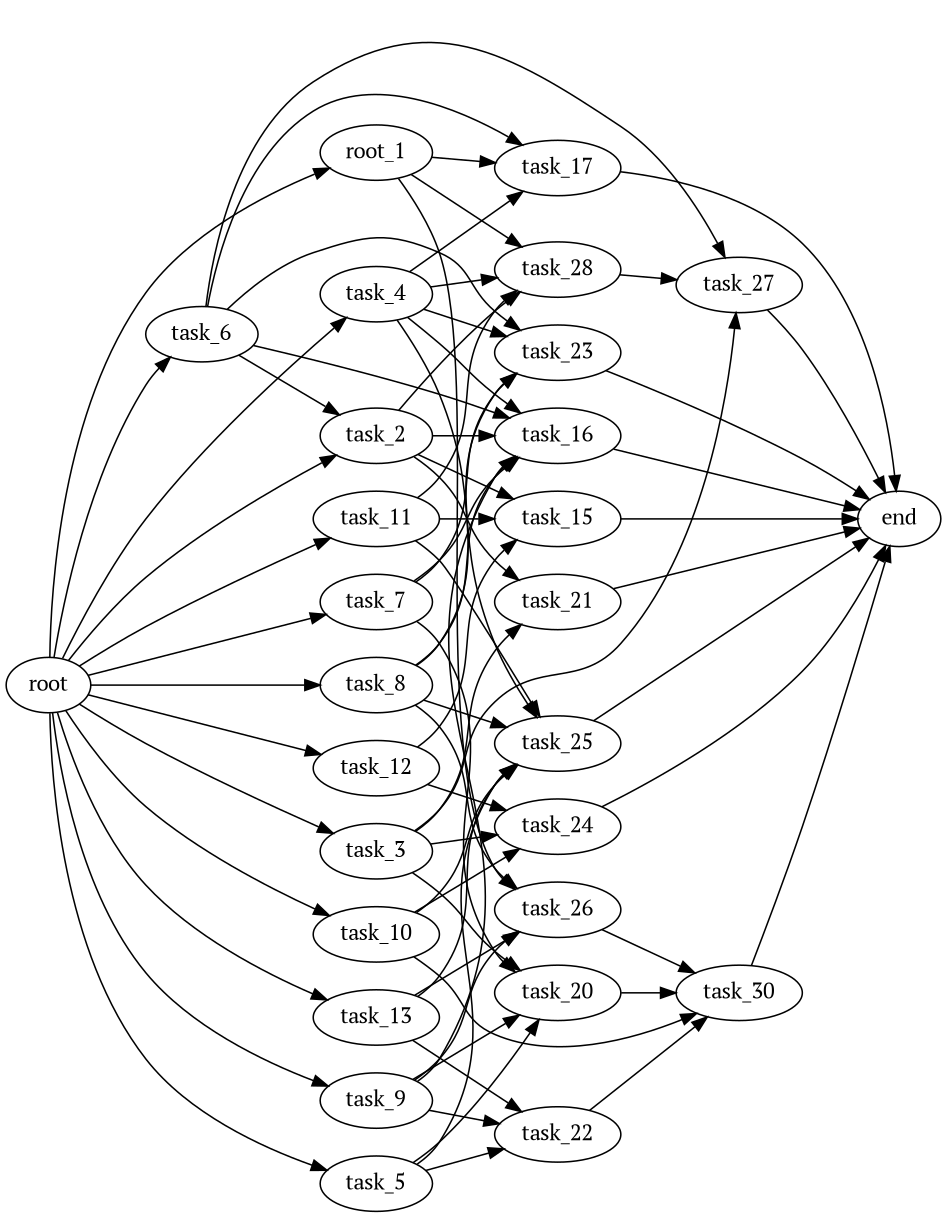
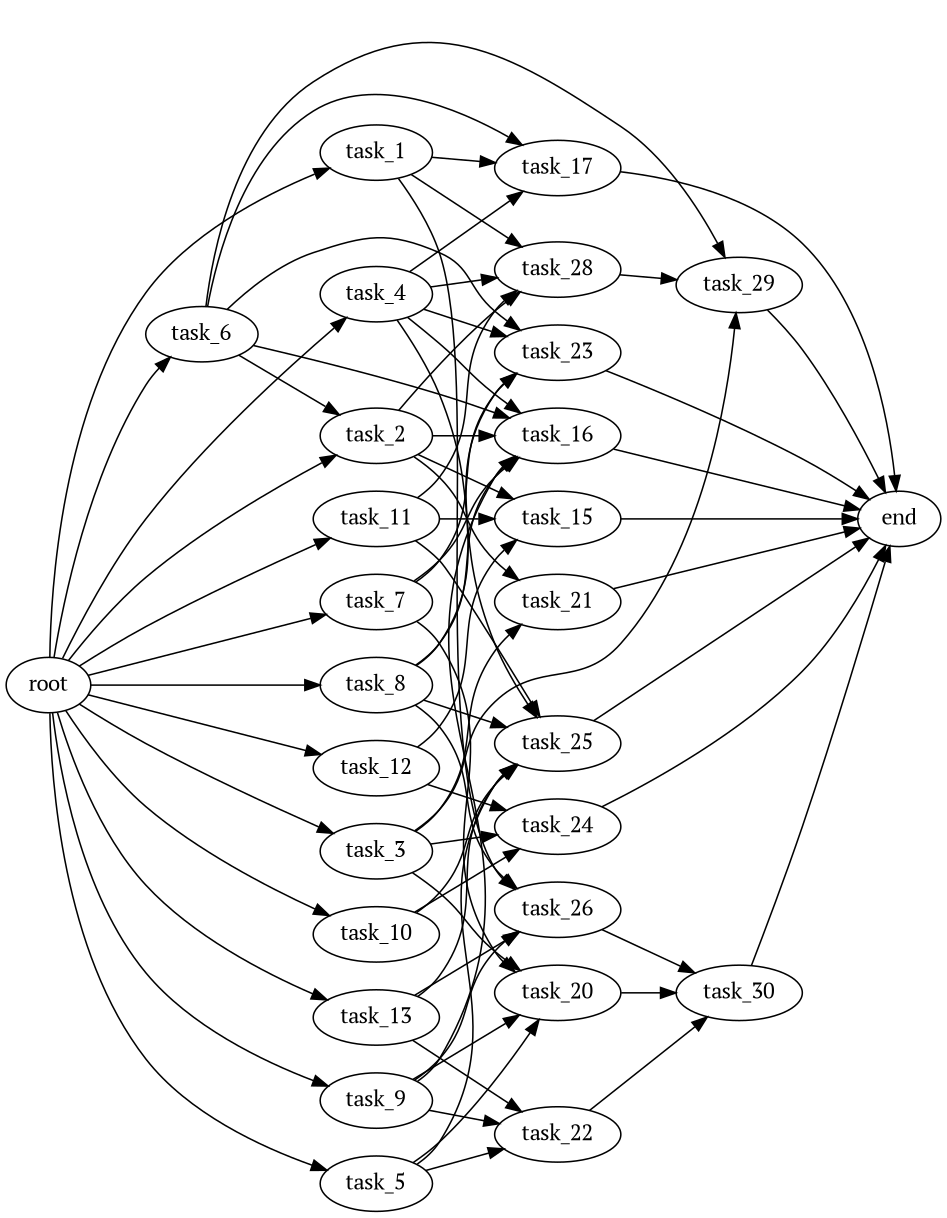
node "root_1": label "root_1" -> "task_1"
node "task_27": label "task_27" -> "task_29"
edge "task_10" -> "task_30": removed
